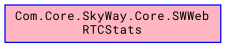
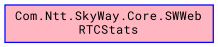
node "Com.Core.SkyWay.Core.SWWeb RTCStats": label "Com.Core.SkyWay.Core.SWWeb RTCStats" -> "Com.Ntt.SkyWay.Core.SWWeb RTCStats"
